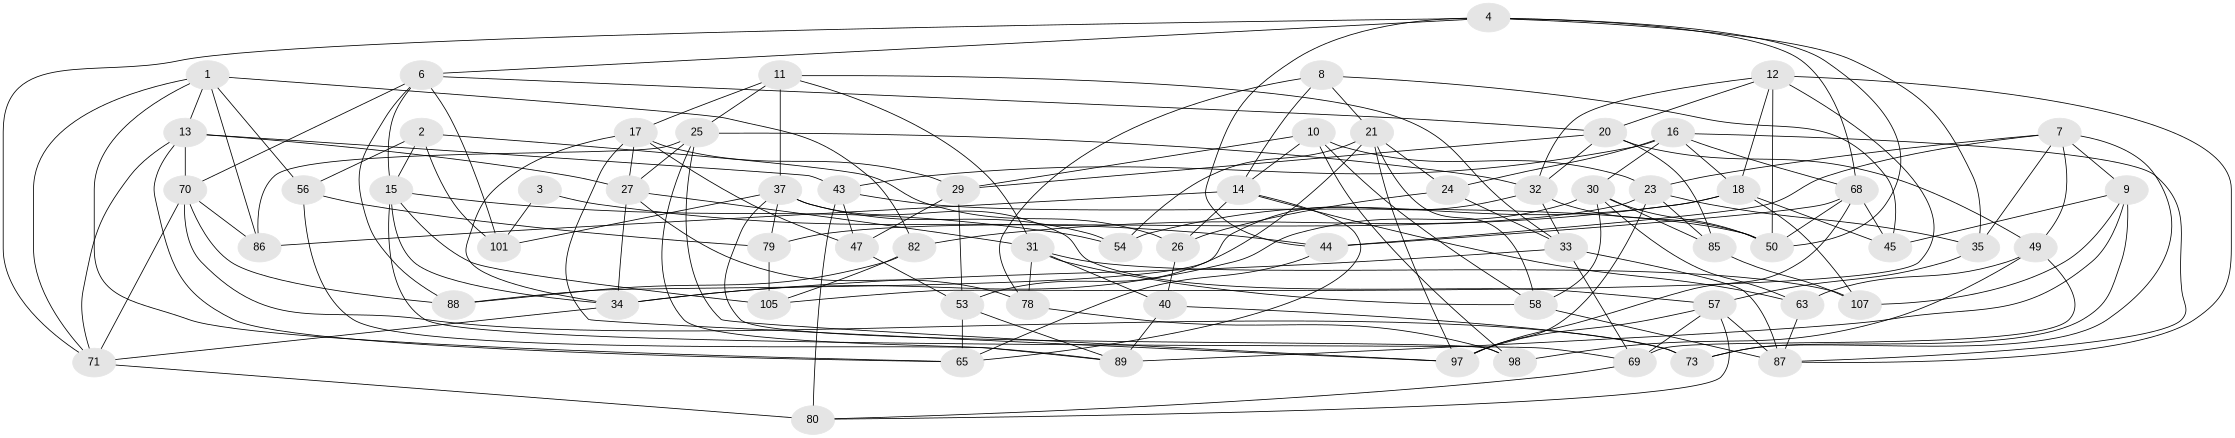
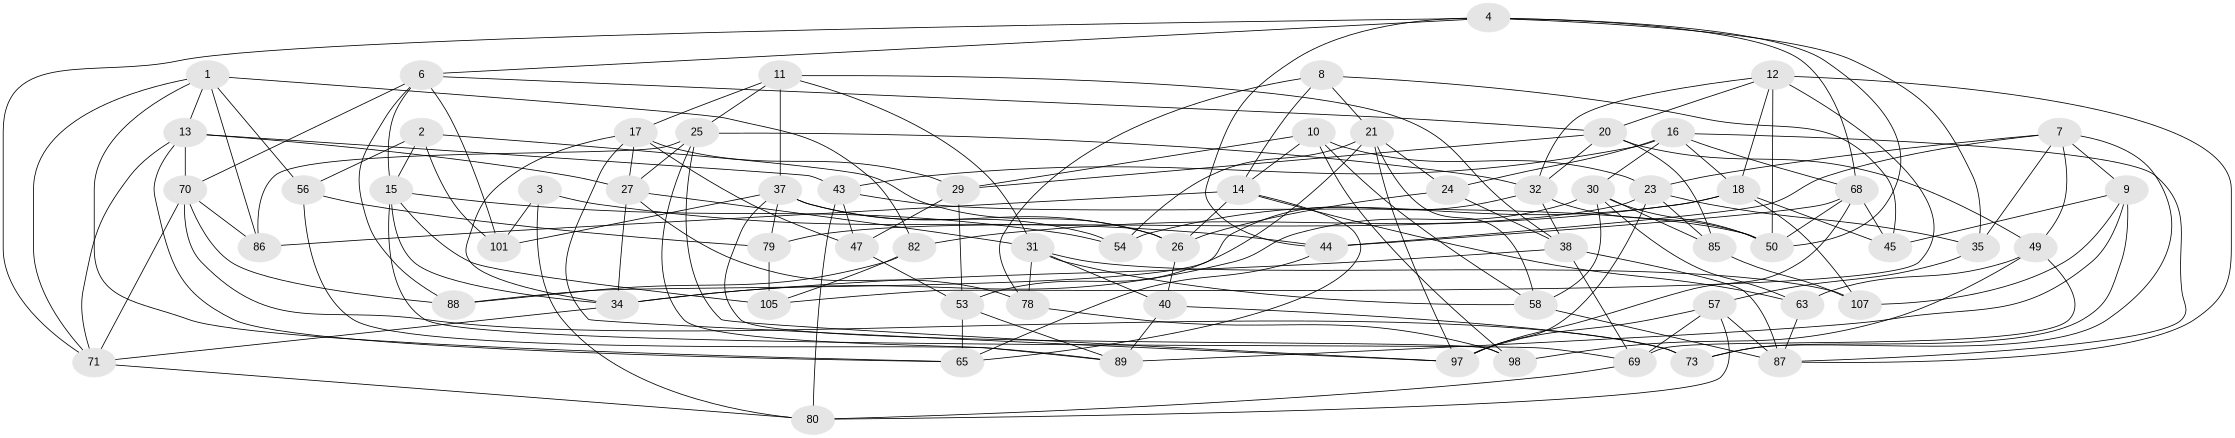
node "33": label "33" -> "38"
edge "37" -- "57": now "37" -- "26"
edge "3" -- "80": added
